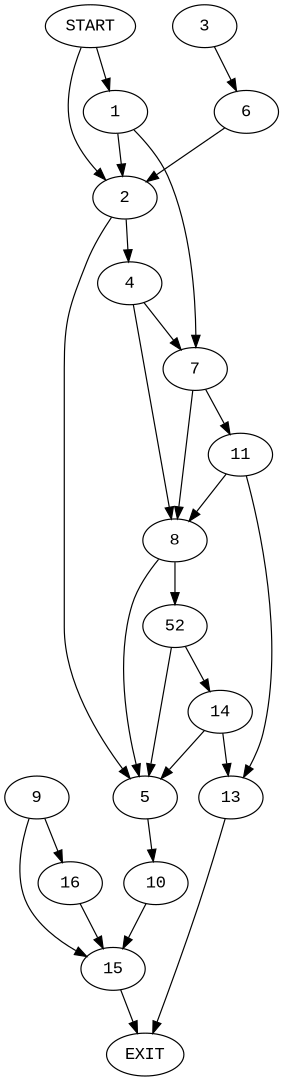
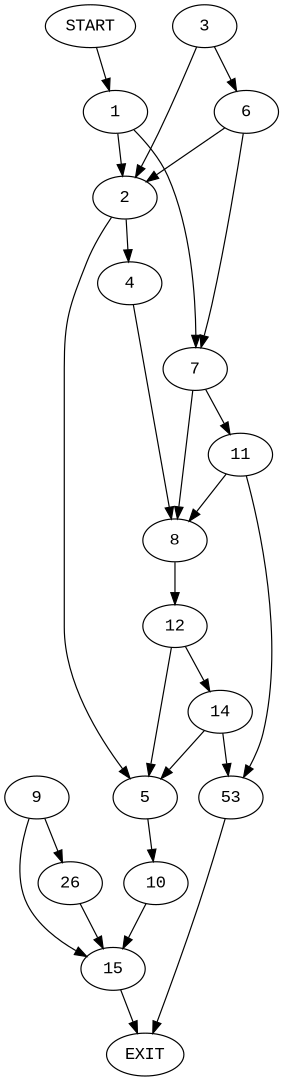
edge "START" -> "2": now "3" -> "2"
edge "4" -> "7": now "6" -> "7"
node "52": label "52" -> "12"
edge "8" -> "5": removed
node "13": label "13" -> "53"
node "16": label "16" -> "26"
